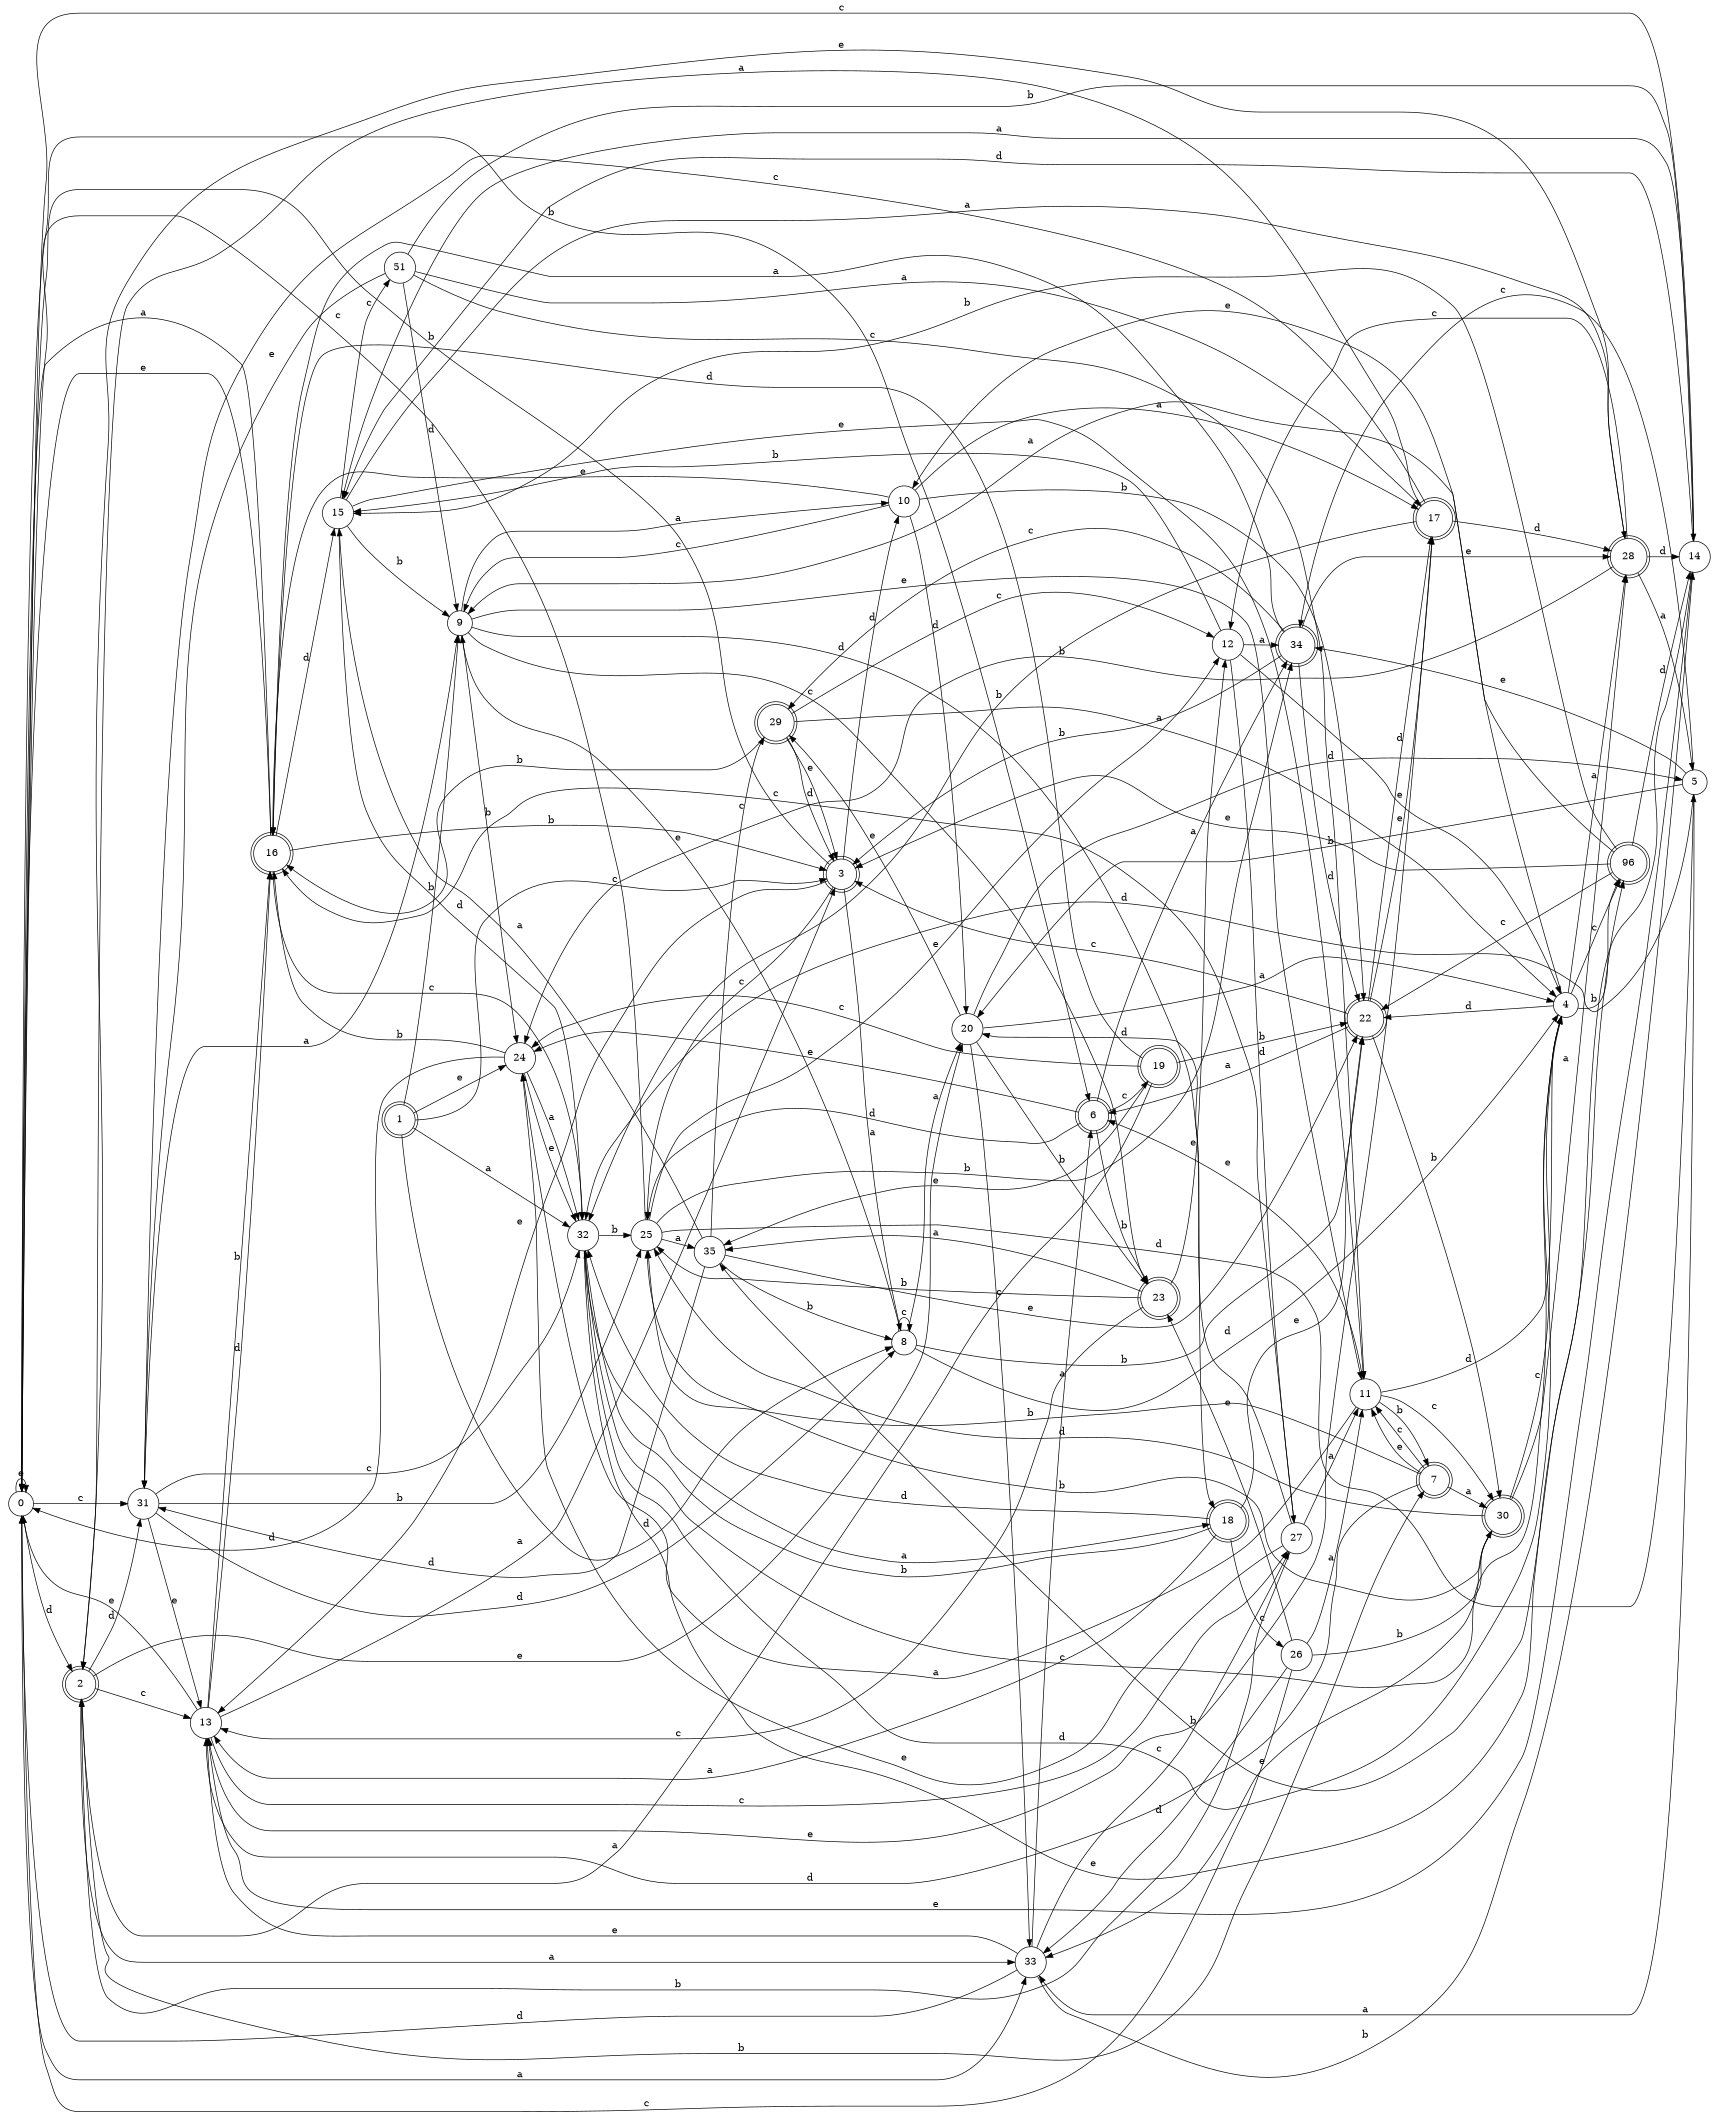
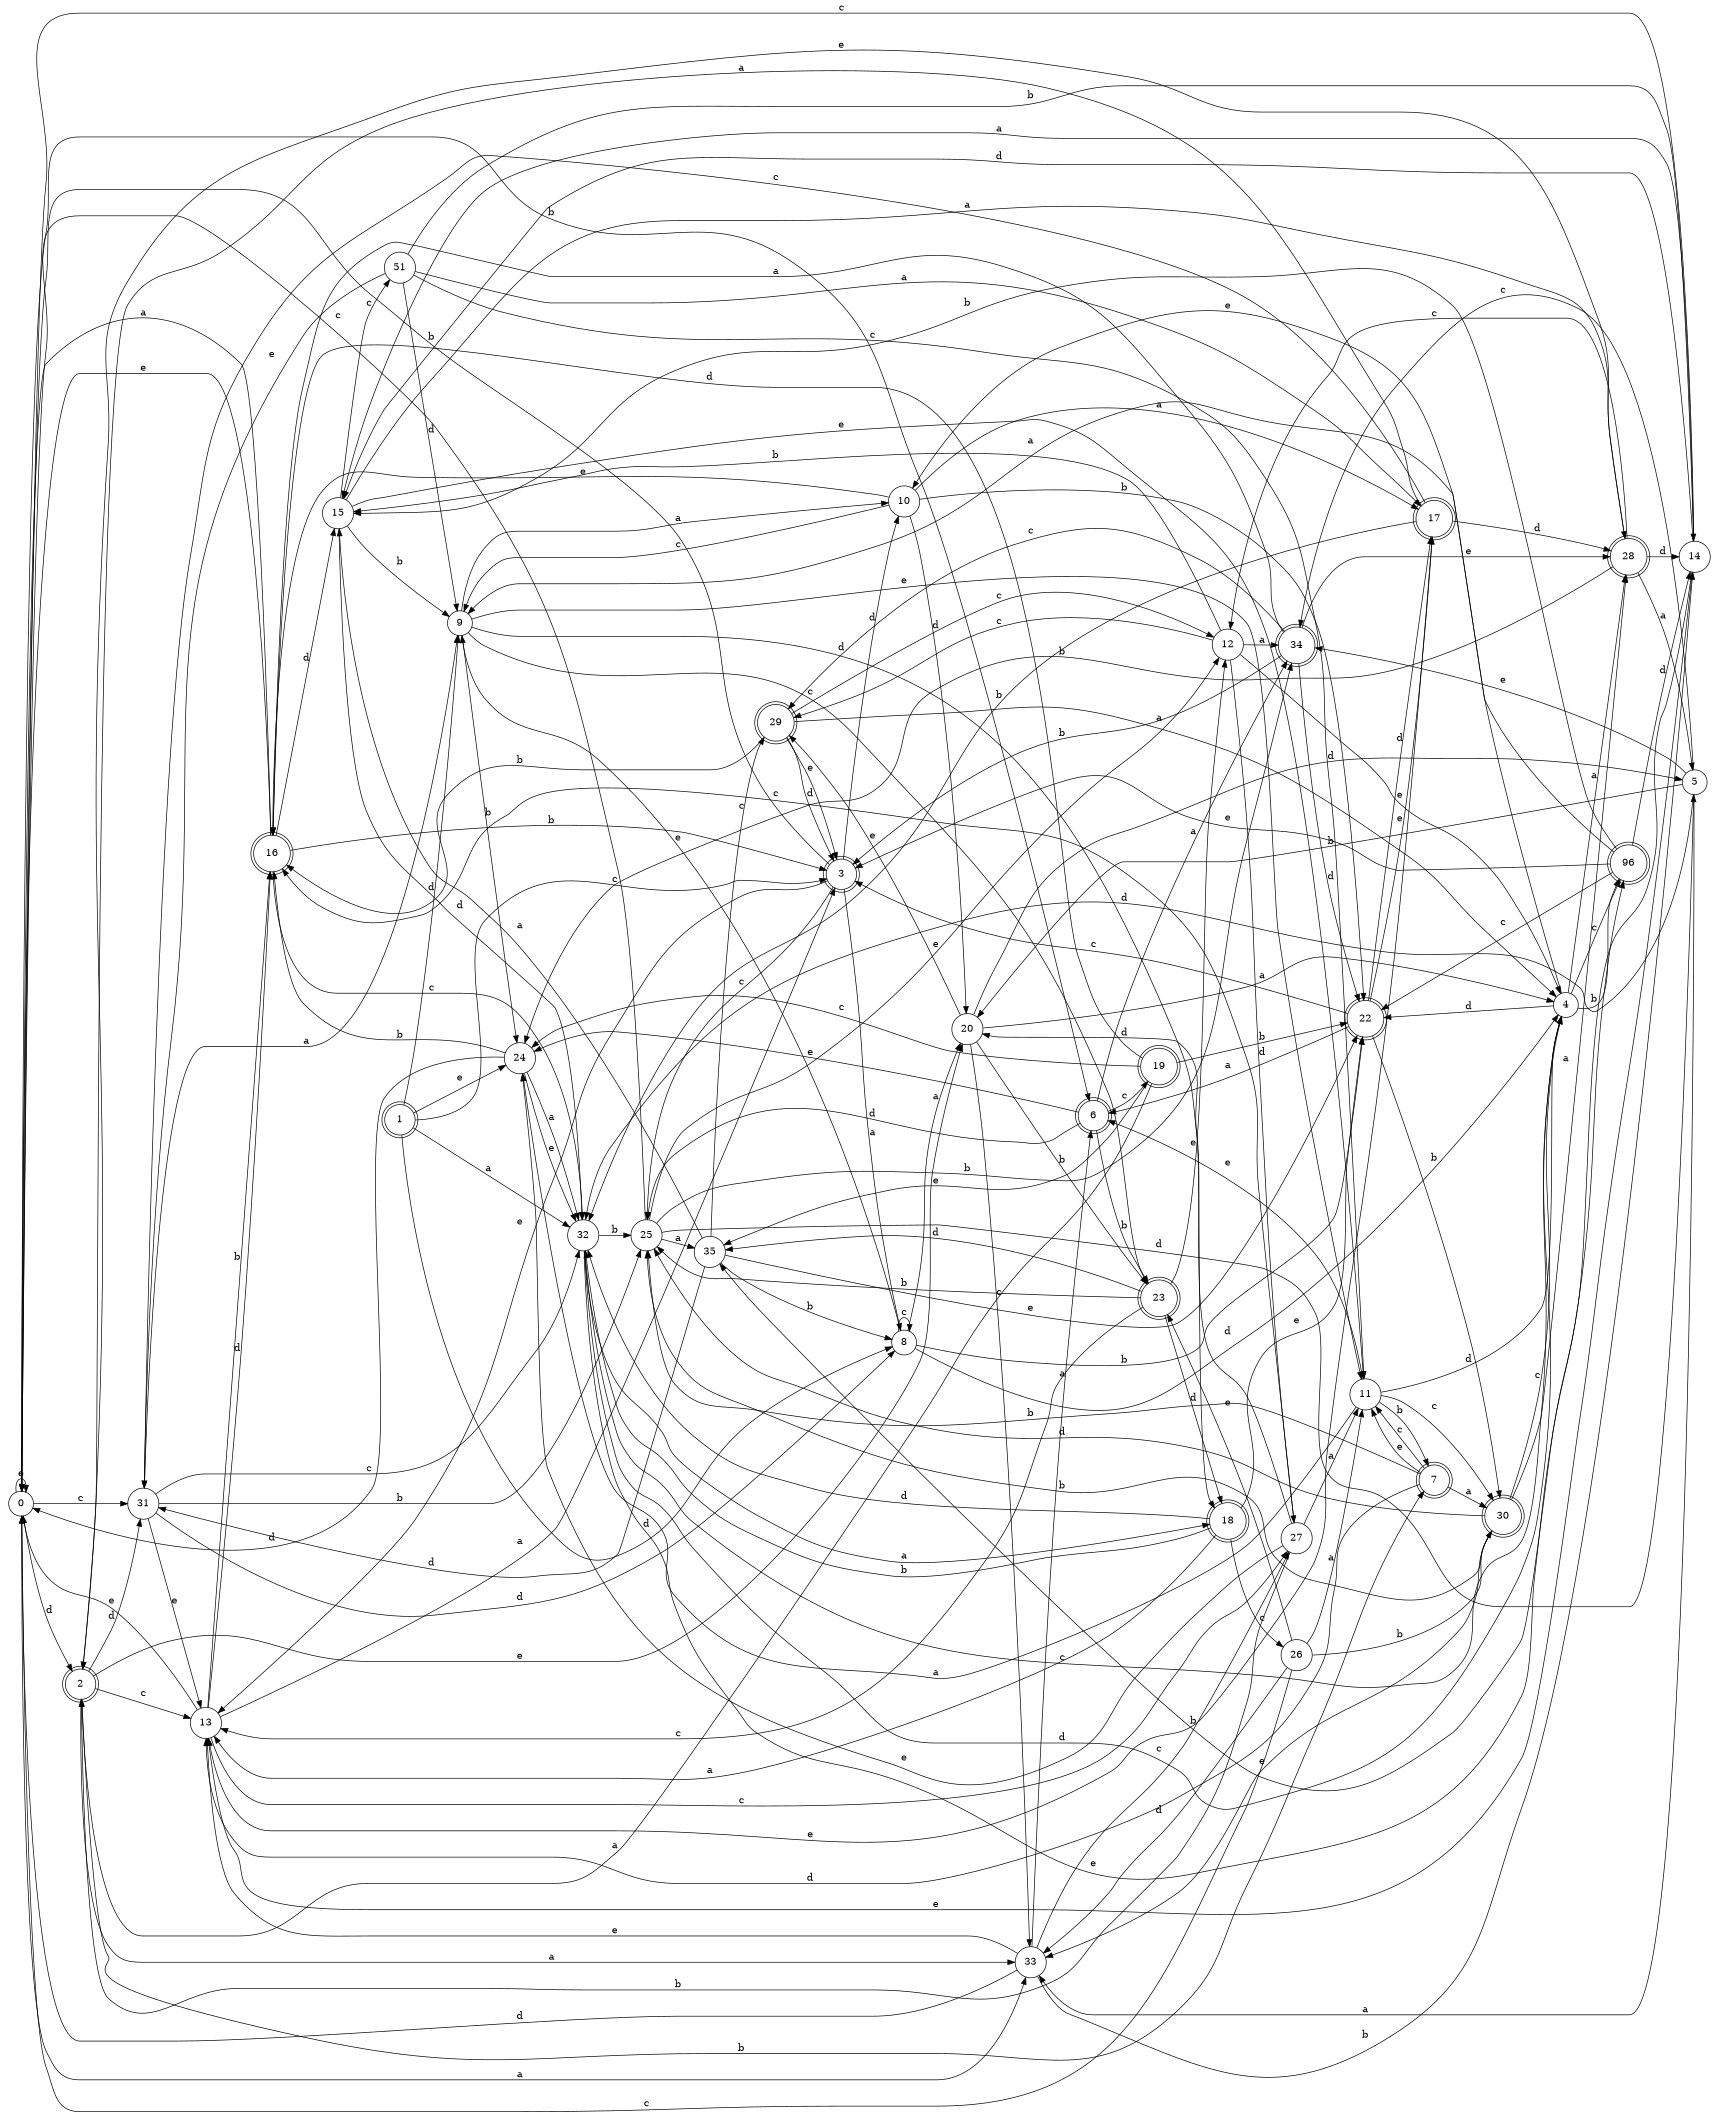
edge "12" -> "29": added, label "c"
edge "1" -> "9": label "b" -> "d"
edge "23" -> "35": label "a" -> "d"
edge "23" -> "18": added, label "d"
